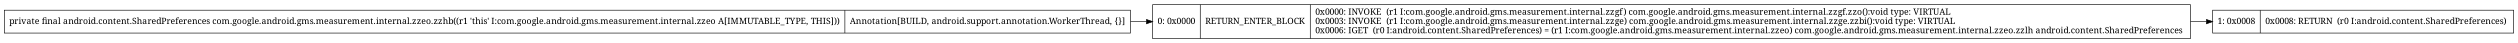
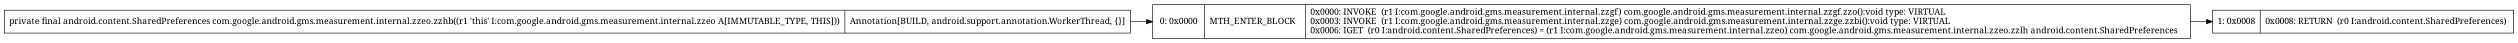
node "0: 0x0000": text "RETURN_ENTER_BLOCK" -> "MTH_ENTER_BLOCK"
